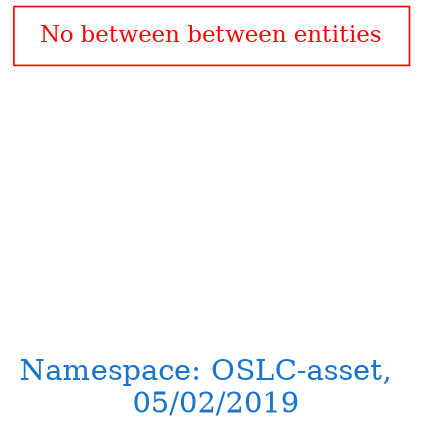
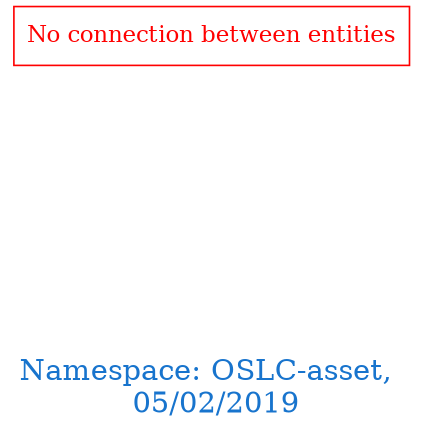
node "No between between entities": label "No between between entities" -> "No connection between entities"
